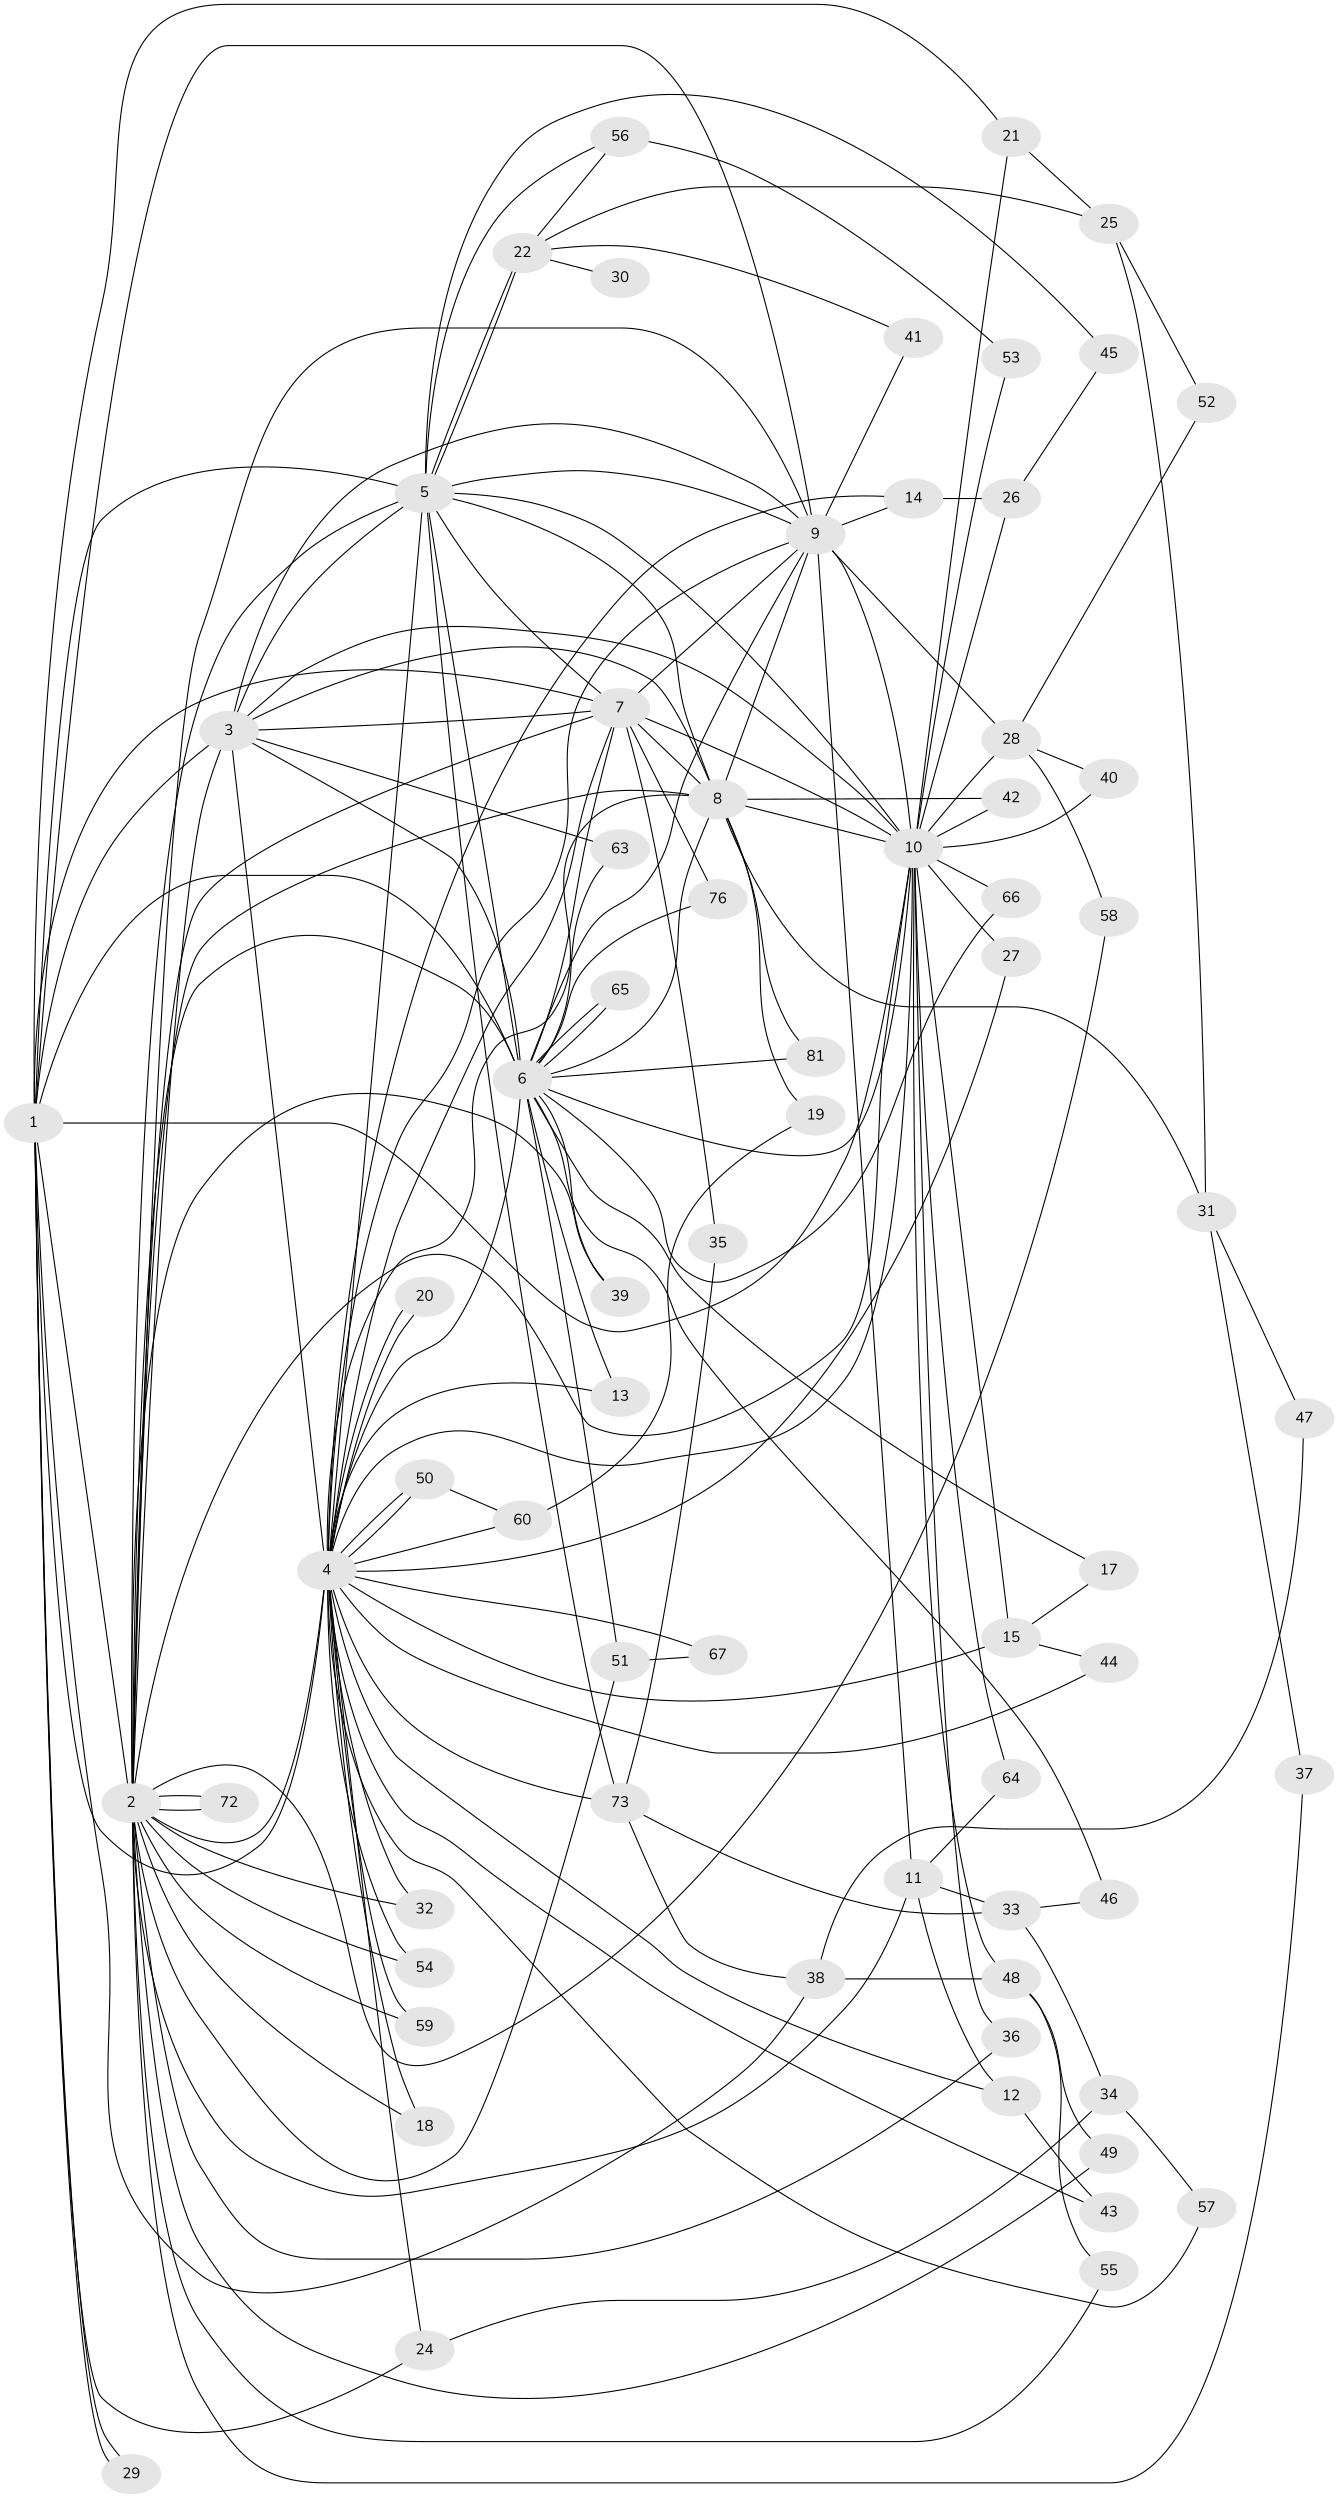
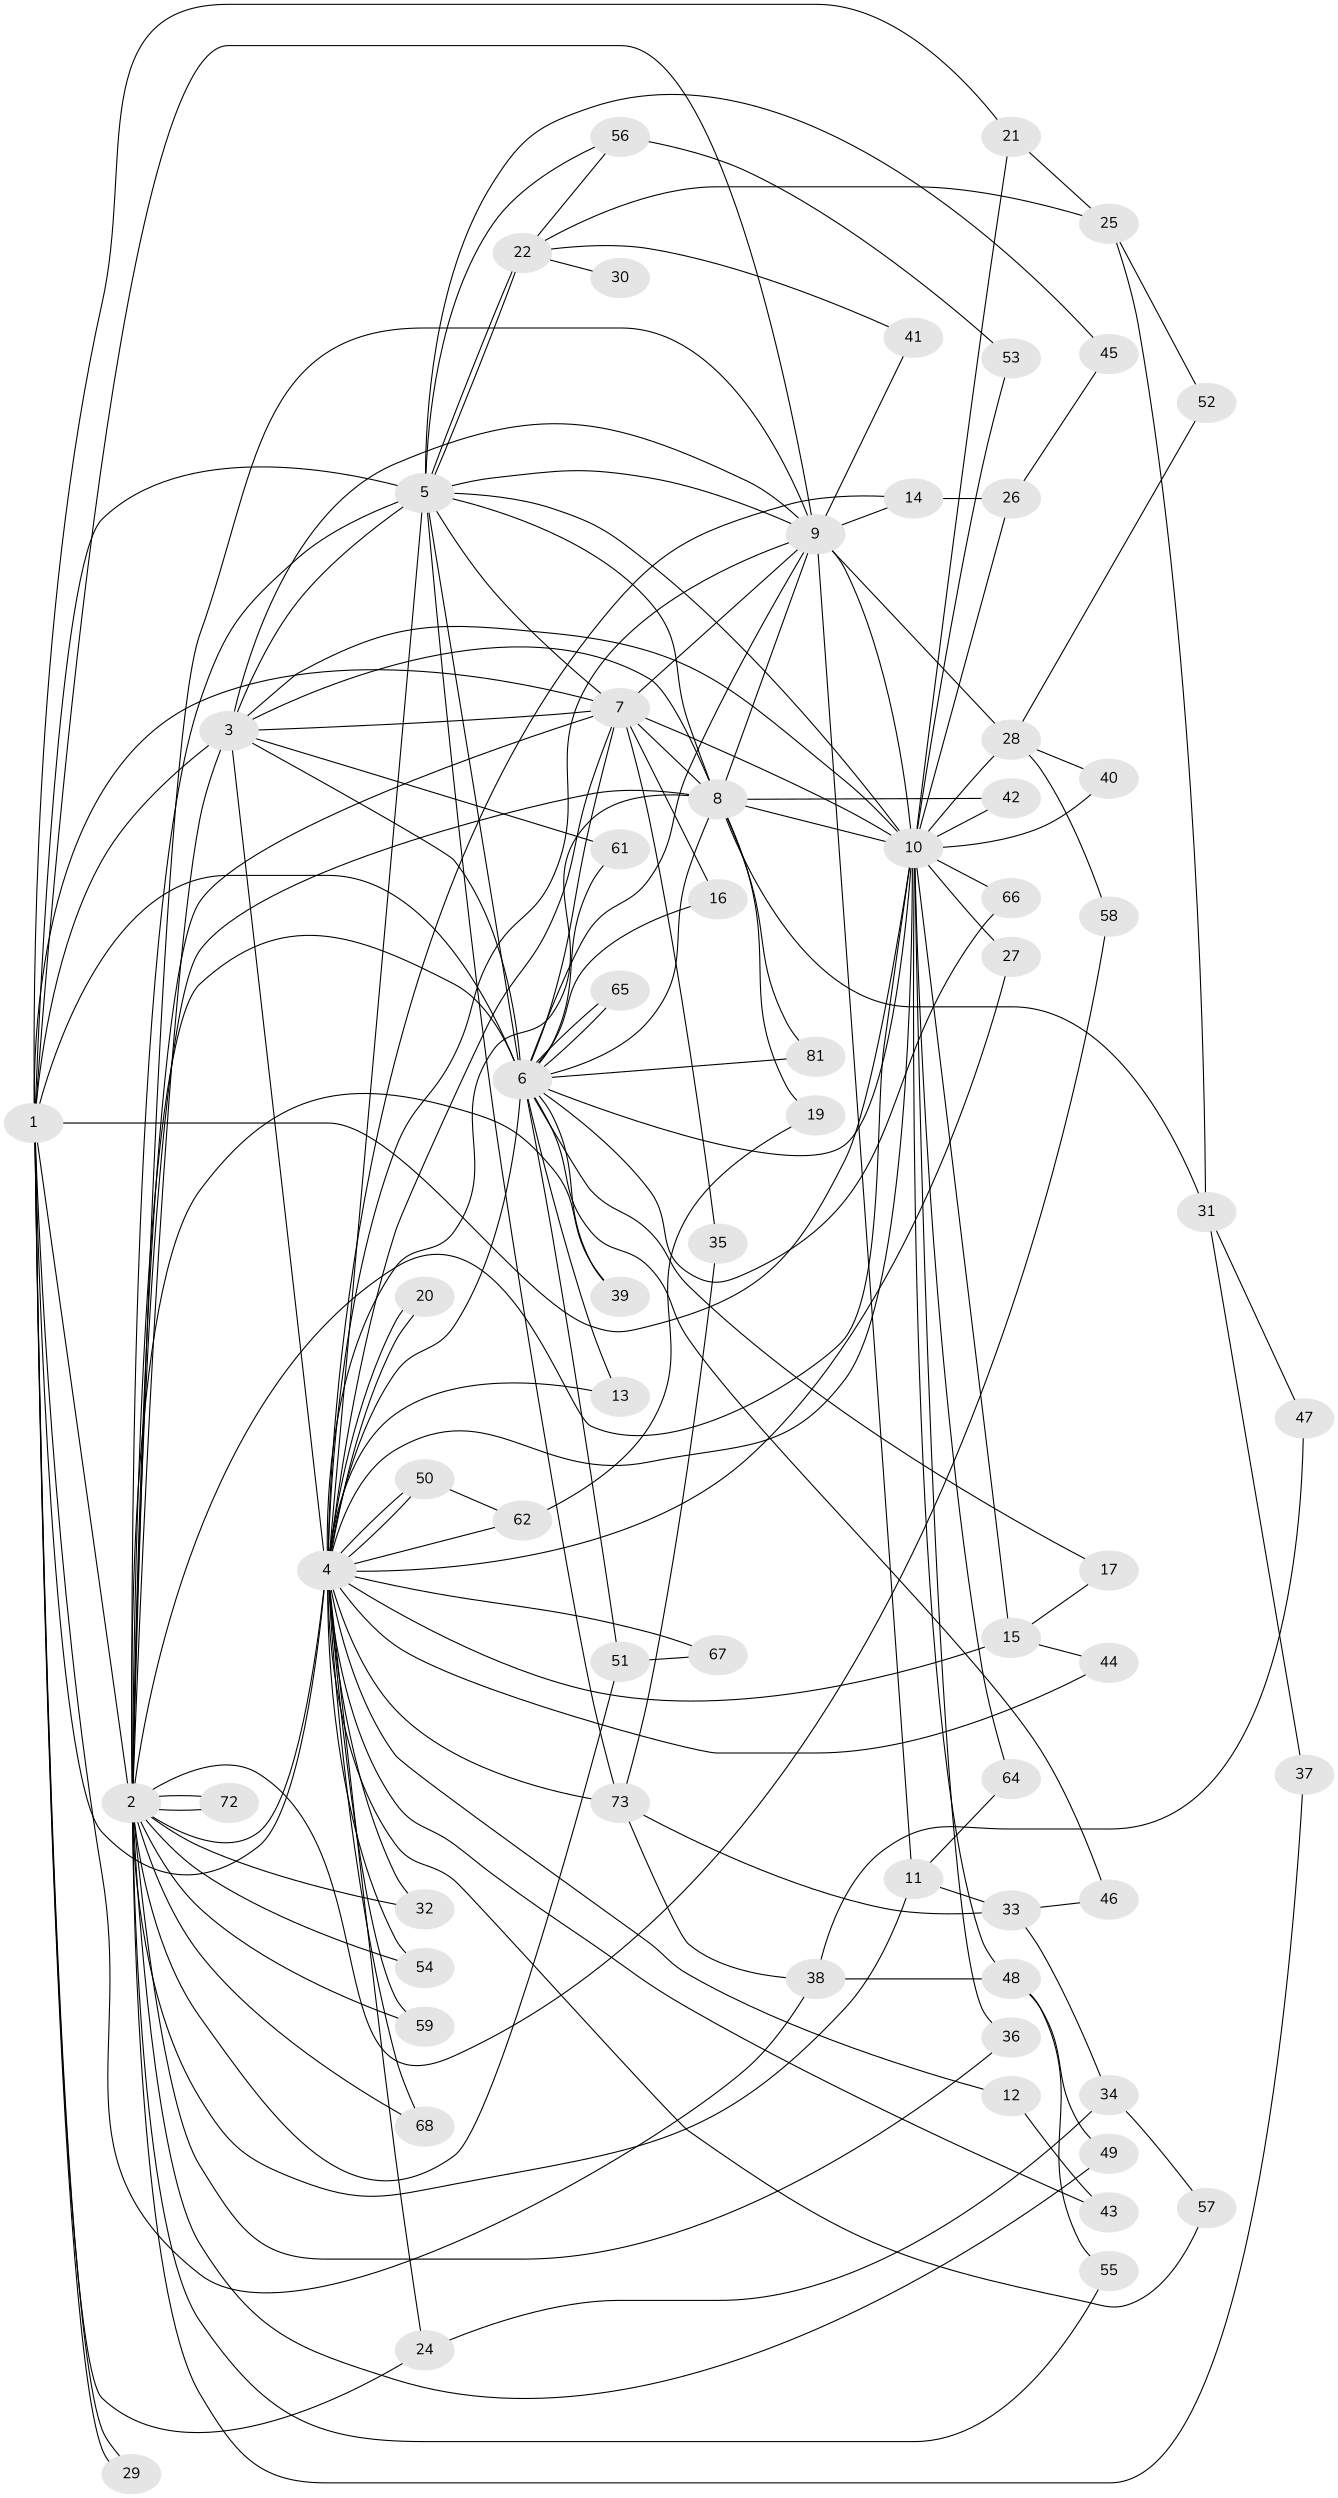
node "63": label "63" -> "61"
node "76": label "76" -> "16"
node "60": label "60" -> "62"
edge "11" -- "12": removed
node "18": label "18" -> "68"
